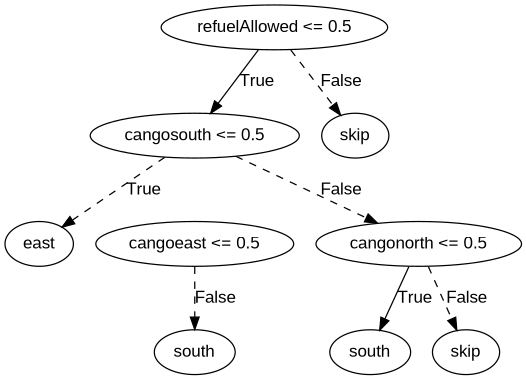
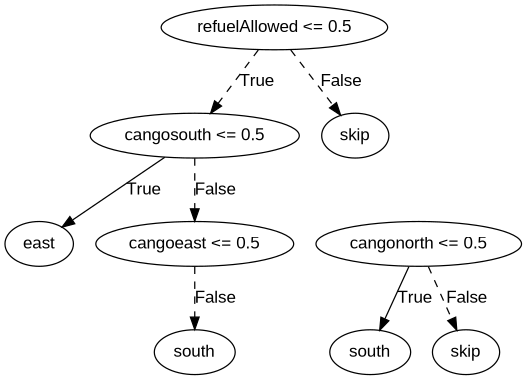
edge "refuelAllowed <= 0.5" -> "cangosouth <= 0.5": style solid -> dashed
edge "cangosouth <= 0.5" -> "cangonorth <= 0.5": now "cangosouth <= 0.5" -> "cangoeast <= 0.5"
edge "cangosouth <= 0.5" -> "east": style dashed -> solid
